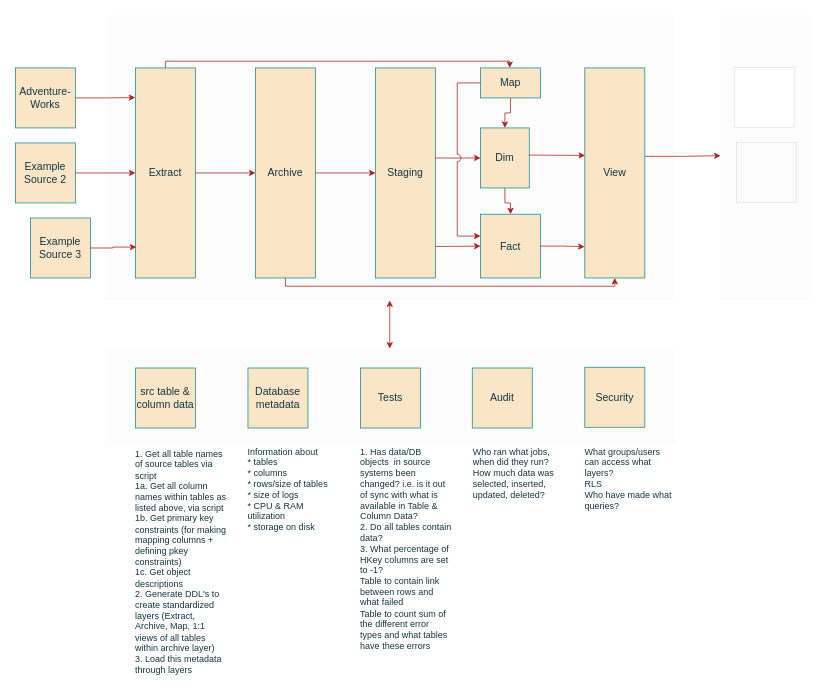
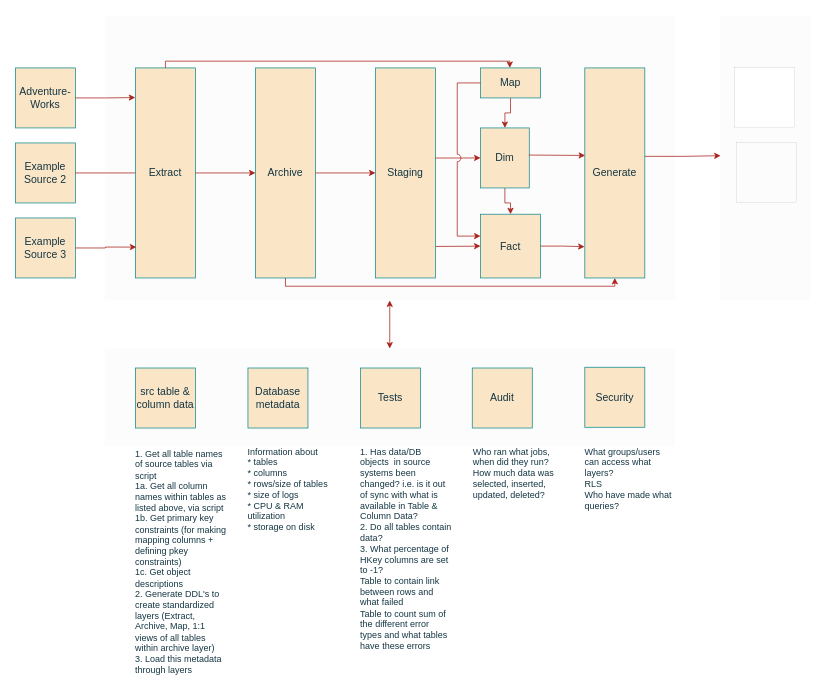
edge "Example Source 2" -> "Extract": arrowhead classic -> none
node "View": label "View" -> "Generate"
node "Example Source 3": moved (60, 248) -> (45, 248)
